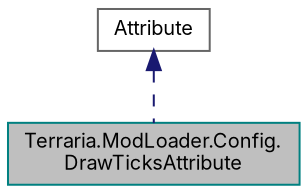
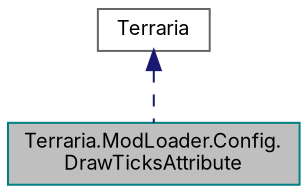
node "Attribute": label "Attribute" -> "Terraria"
